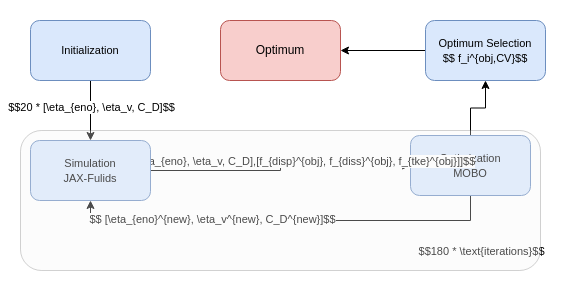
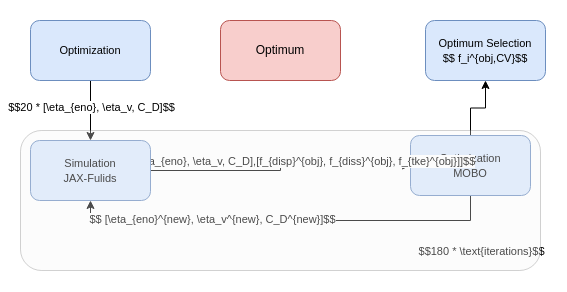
node "Initialization": label "Initialization" -> "Optimization"
edge "Optimum Selection $$ f_i^{obj,CV}$$" -> "Optimum": removed
